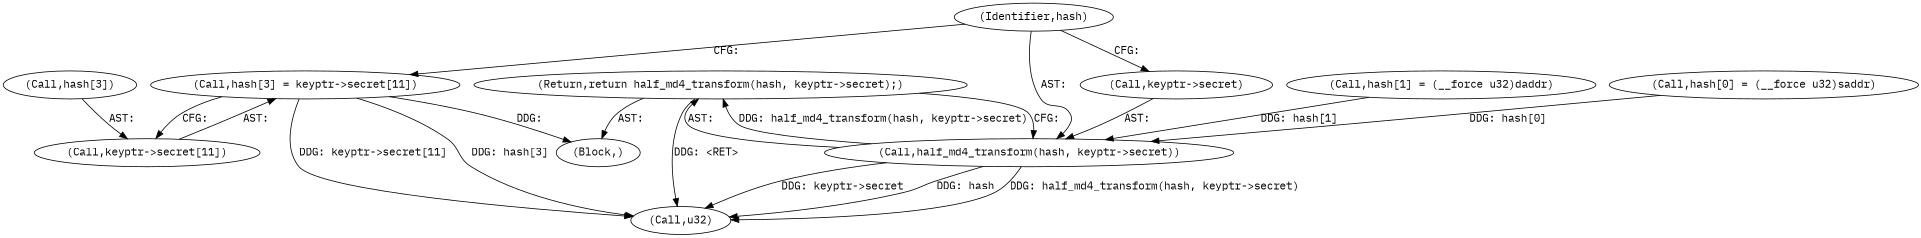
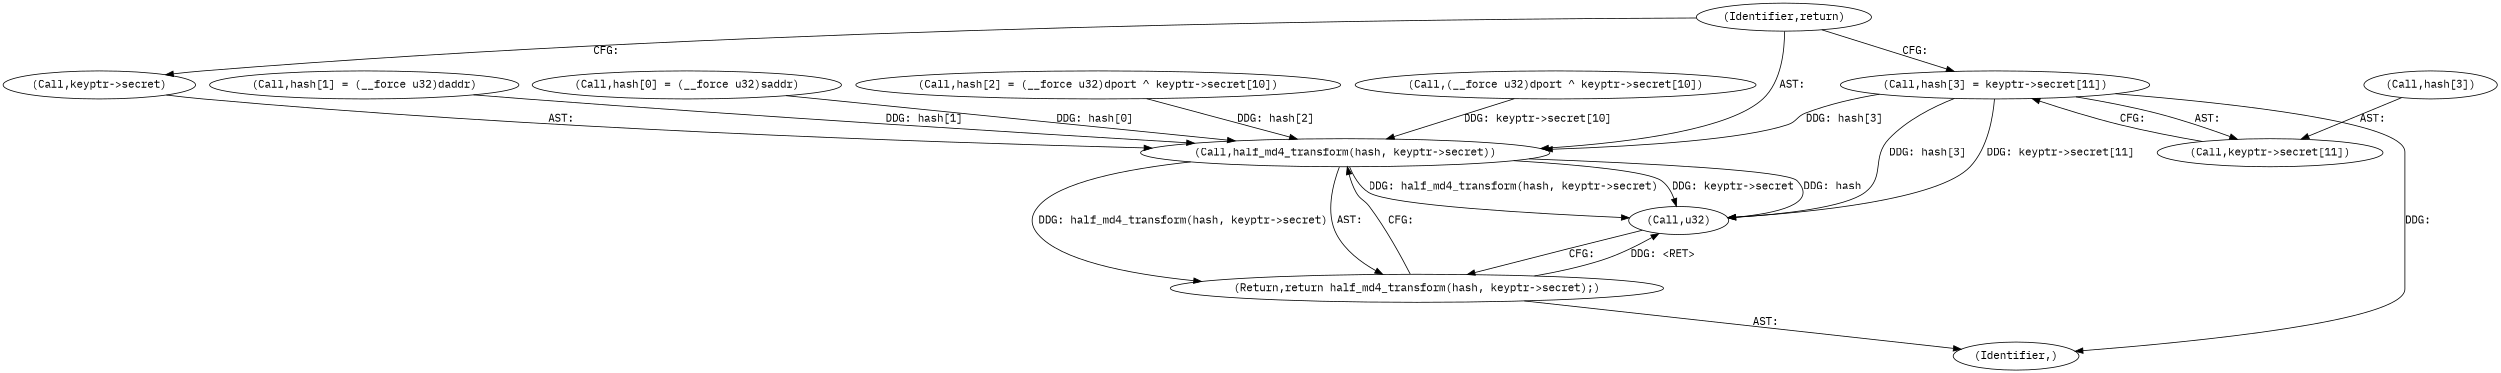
node "(Identifier,hash)": label "(Identifier,hash)" -> "(Identifier,return)"
node "(Call,hash[2] = (__force u32)dport ^ keyptr->secret[10])": added
node "(Call,(__force u32)dport ^ keyptr->secret[10])": added
edge "(Call,hash[3] = keyptr->secret[11])" -> "(Call,keyptr->secret[11])": label "CFG: " -> "AST: "
edge "(Call,keyptr->secret[11])" -> "(Call,hash[3] = keyptr->secret[11])": label "AST: " -> "CFG: "
edge "(Call,hash[3] = keyptr->secret[11])" -> "(Call,half_md4_transform(hash, keyptr->secret))": added, label "DDG: hash[3]"
node "(Block,)": label "(Block,)" -> "(Identifier,)"
edge "(Call,u32)" -> "(Return,return half_md4_transform(hash, keyptr->secret);)": added, label "CFG:"
